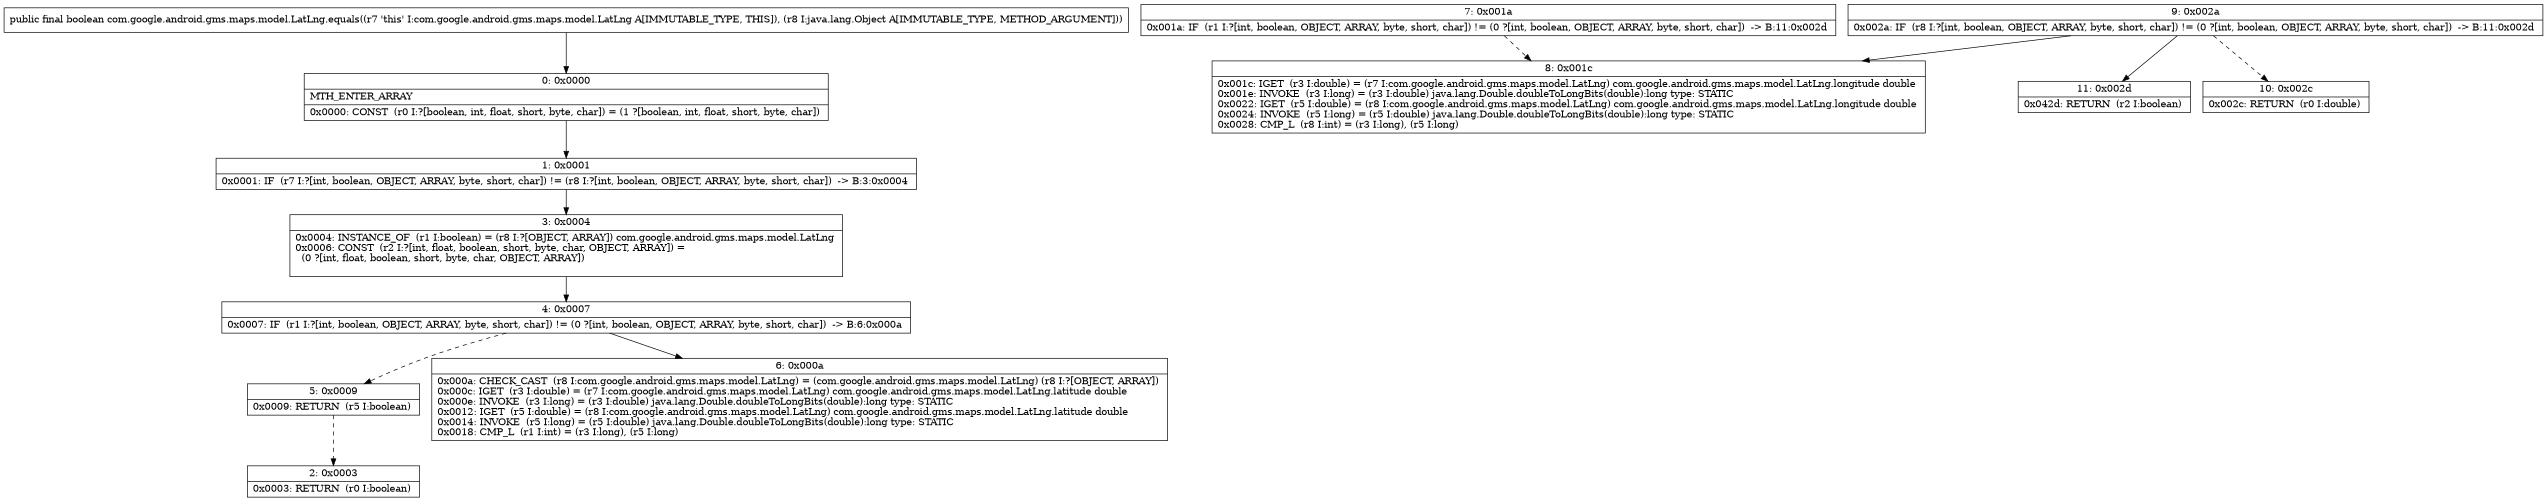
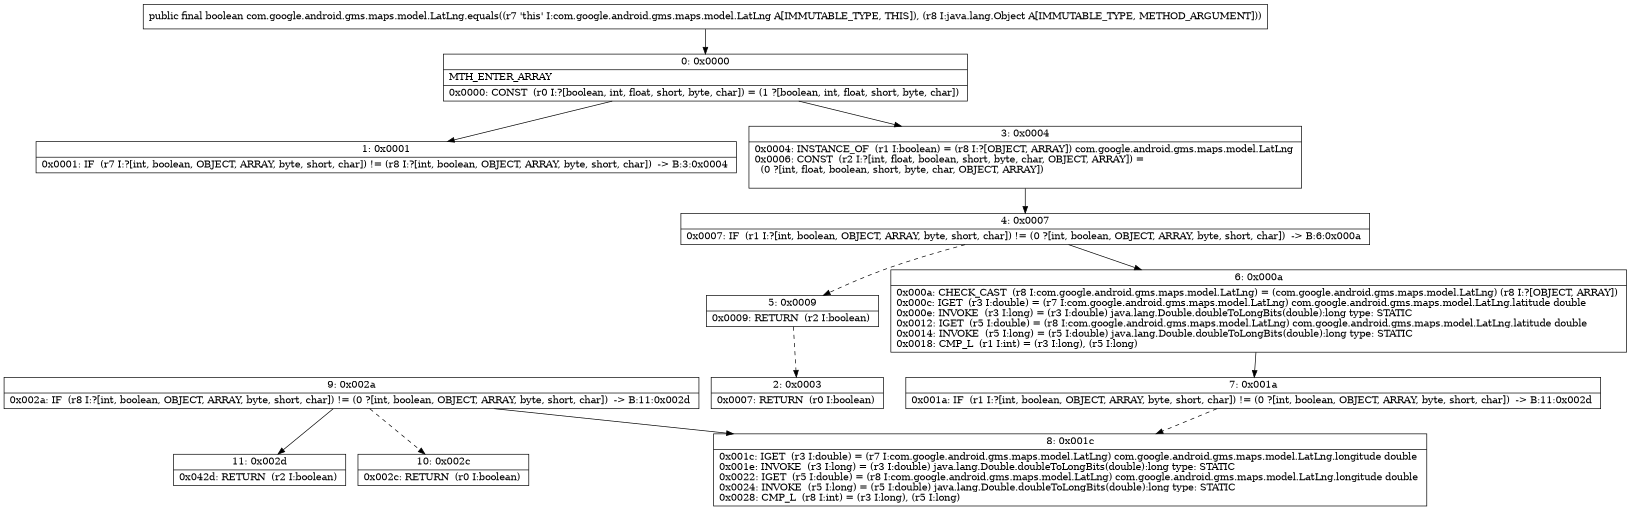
node "10: 0x002c": text "0x002c: RETURN  (r0 I:double)" -> "0x002c: RETURN  (r0 I:boolean)"
edge "1: 0x0001" -> "3: 0x0004": now "0: 0x0000" -> "3: 0x0004"
edge "6: 0x000a" -> "7: 0x001a": added
node "5: 0x0009": text "0x0009: RETURN  (r5 I:boolean)" -> "0x0009: RETURN  (r2 I:boolean)"
node "2: 0x0003": text "0x0003: RETURN  (r0 I:boolean)" -> "0x0007: RETURN  (r0 I:boolean)"
